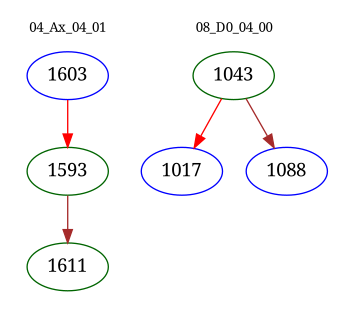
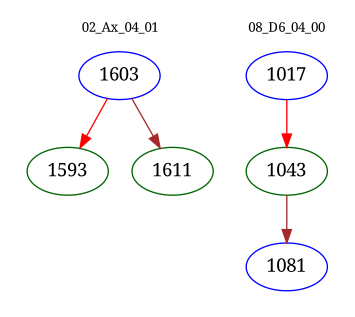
cluster "04_Ax_04_01": label "04_Ax_04_01" -> "02_Ax_04_01"
cluster "08_D0_04_00": label "08_D0_04_00" -> "08_D6_04_00"
edge "1043" -> "1017": reversed
node "1088": label "1088" -> "1081"
edge "1593" -> "1611": now "1603" -> "1611"
